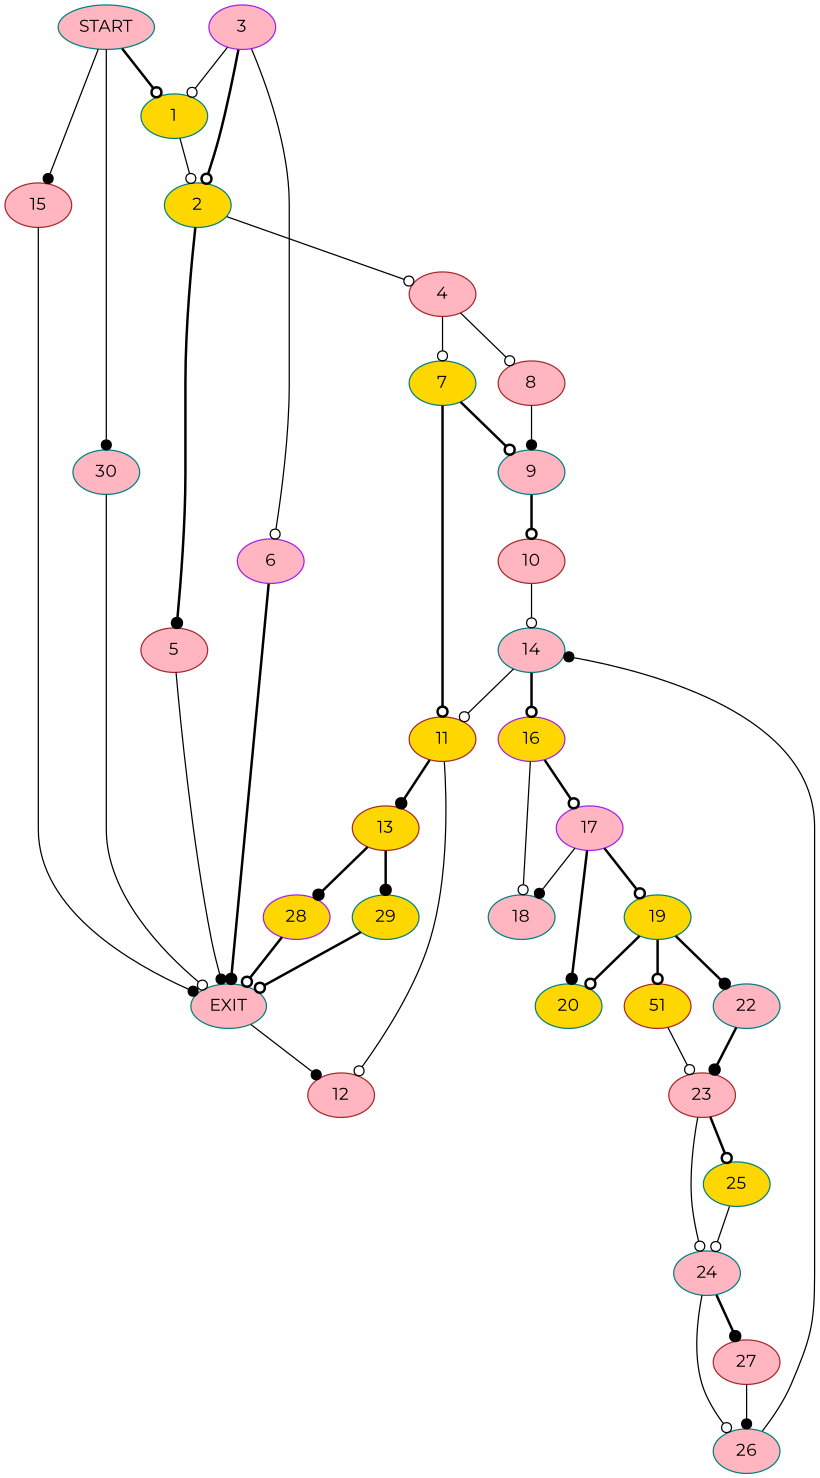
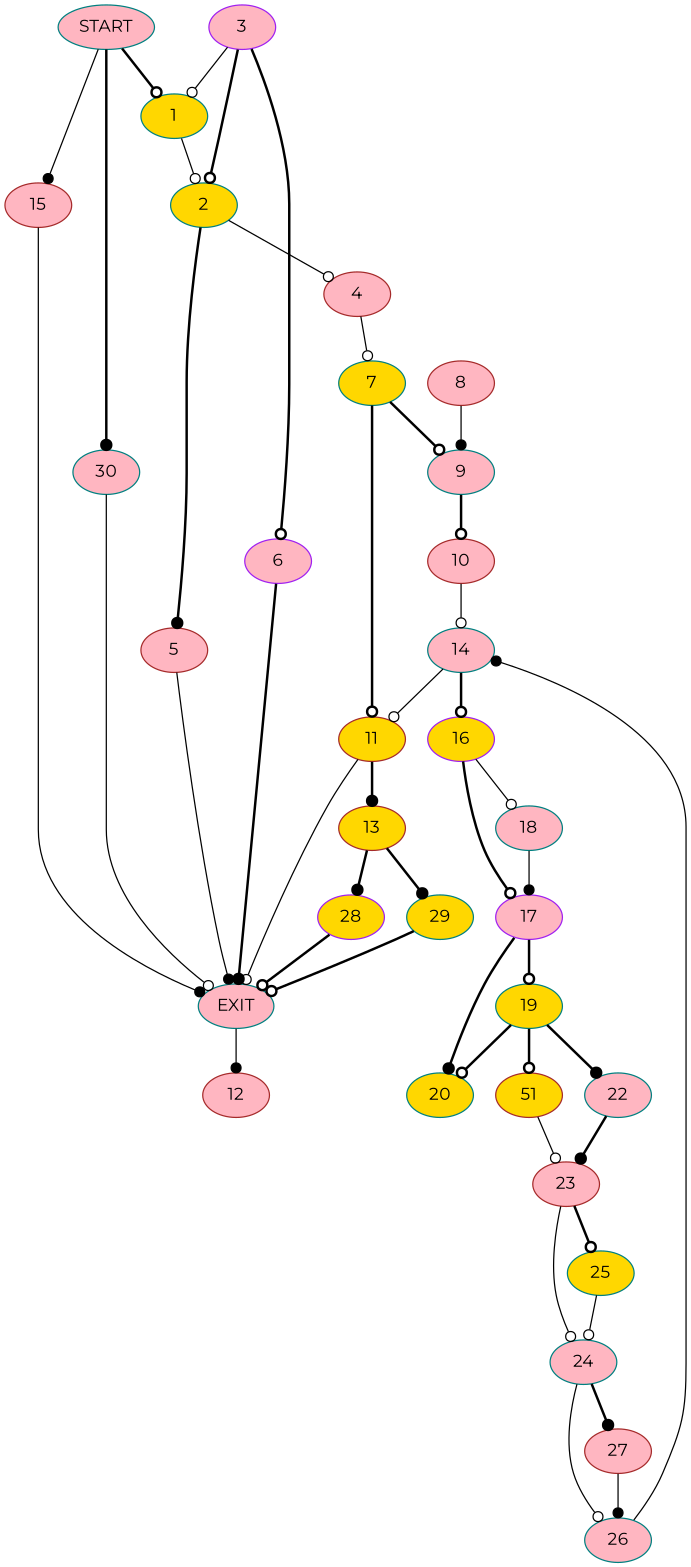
edge "START" -> "30": style solid -> bold
edge "3" -> "6": style solid -> bold
edge "4" -> "8": removed
edge "17" -> "18": reversed
edge "11" -> "12": now "11" -> "EXIT"
